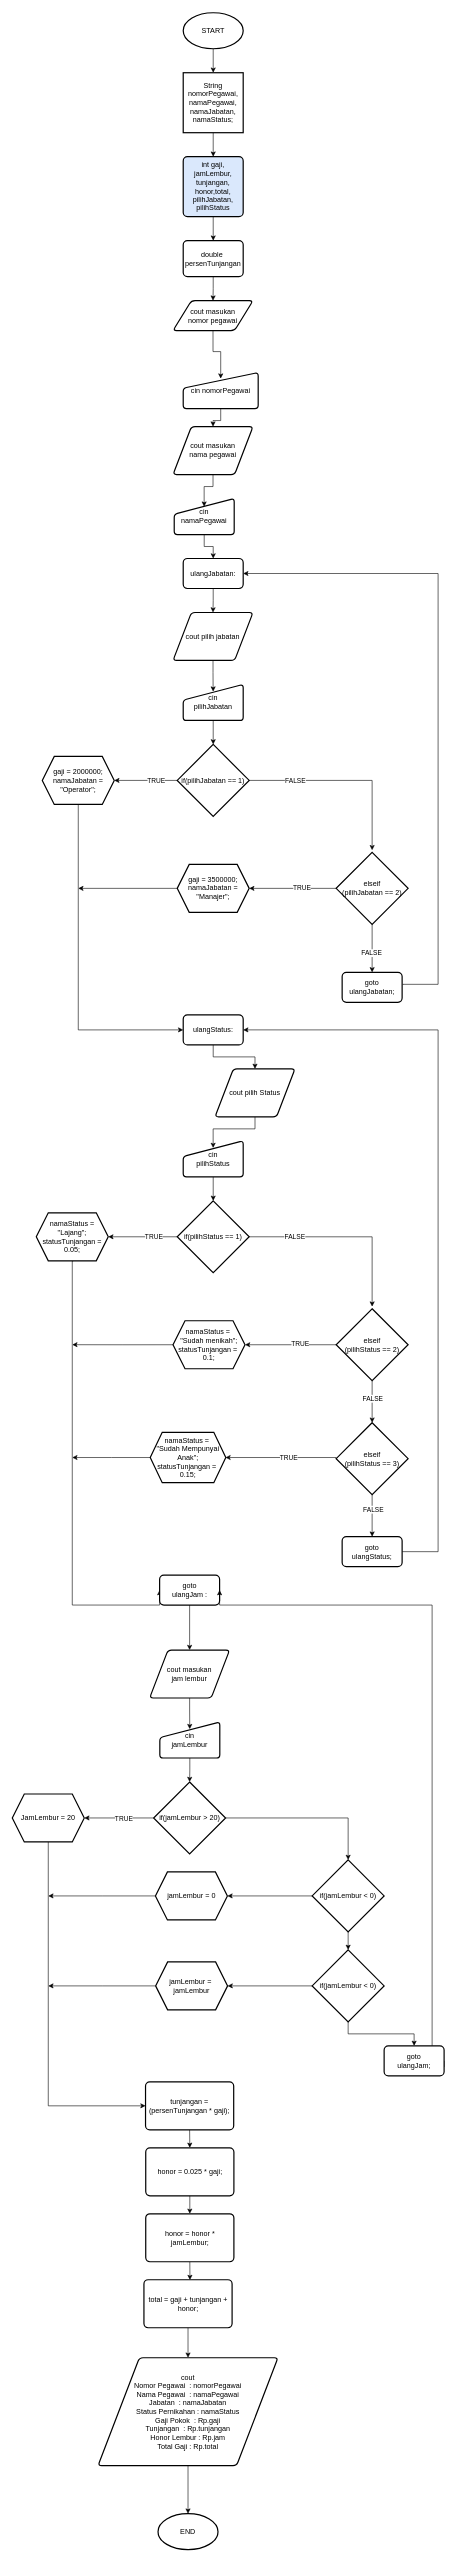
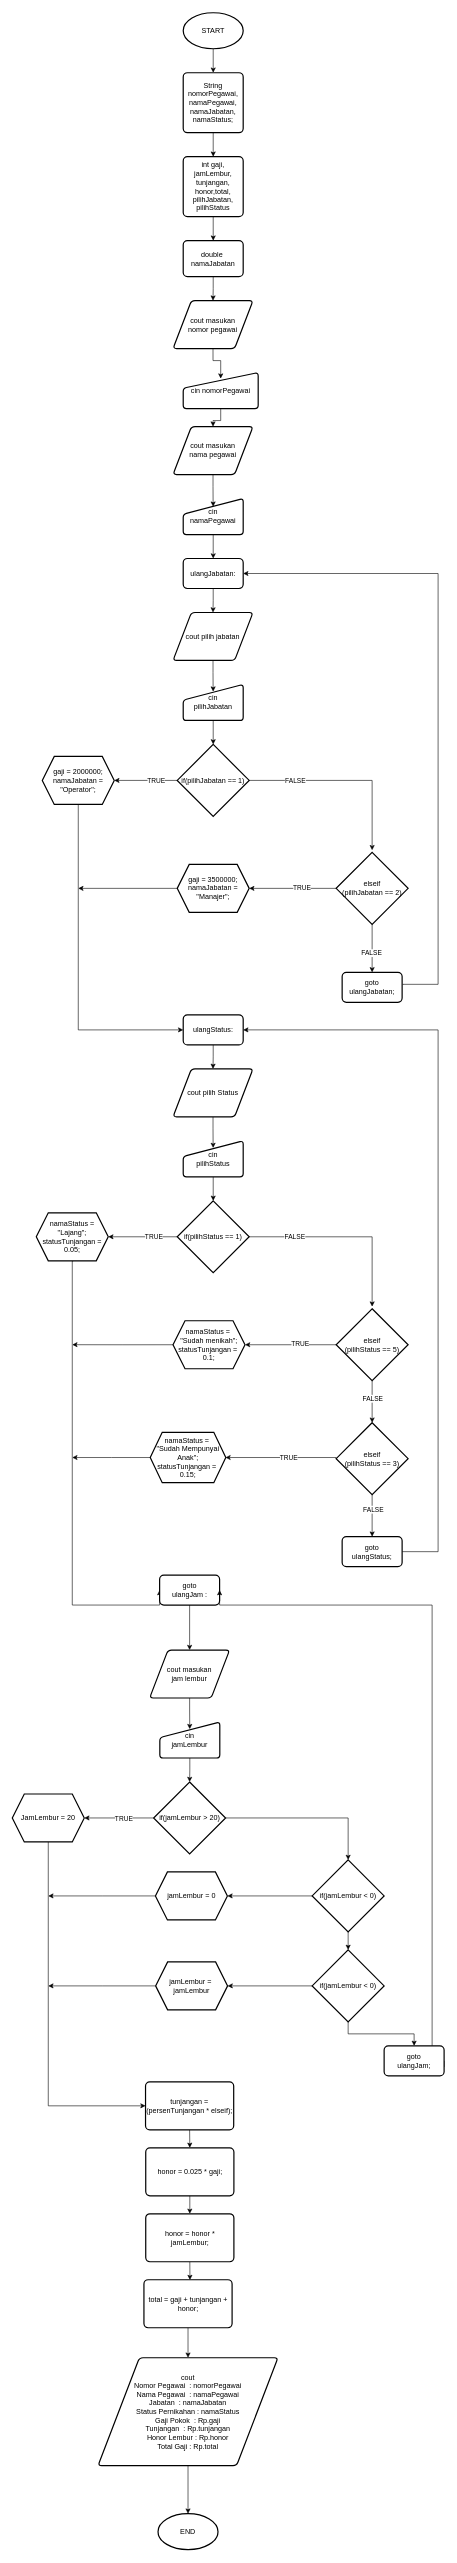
node "String nomorPegawai, namaPegawai, namaJabatan, namaStatus;": shape rectangle -> rounded rectangle
node "int gaji, jamLembur, tunjangan, honor,total, pilihJabatan, pilihStatus": fillcolor #dae8fc -> #ffffff
node "double persenTunjangan": label "double persenTunjangan" -> "double namaJabatan"
node "cout masukan nomor pegawai": size 80x30 -> 80x48
node "cin namaPegawai": moved (204, 516) -> (213, 516)
node "cout pilih Status": moved (255, 1093) -> (213, 1093)
node "elseif (pilihStatus == 2)": label "elseif (pilihStatus == 2)" -> "elseif (pilihStatus == 5)"
node "tunjangan = (persenTunjangan * gaji);": label "tunjangan = (persenTunjangan * gaji);" -> "tunjangan = (persenTunjangan * elseif);"
node "cout Nomor Pegawai : nomorPegawai Nama Pegawai : namaPegawai Jabatan : namaJabatan Status Pernikahan : namaStatus Gaji Pokok : Rp.gaji Tunjangan : Rp.tunjangan Honor Lembur : Rp.jam Total Gaji : Rp.total": label "cout Nomor Pegawai : nomorPegawai Nama Pegawai : namaPegawai Jabatan : namaJabatan Status Pernikahan : namaStatus Gaji Pokok : Rp.gaji Tunjangan : Rp.tunjangan Honor Lembur : Rp.jam Total Gaji : Rp.total" -> "cout Nomor Pegawai : nomorPegawai Nama Pegawai : namaPegawai Jabatan : namaJabatan Status Pernikahan : namaStatus Gaji Pokok : Rp.gaji Tunjangan : Rp.tunjangan Honor Lembur : Rp.honor Total Gaji : Rp.total"
